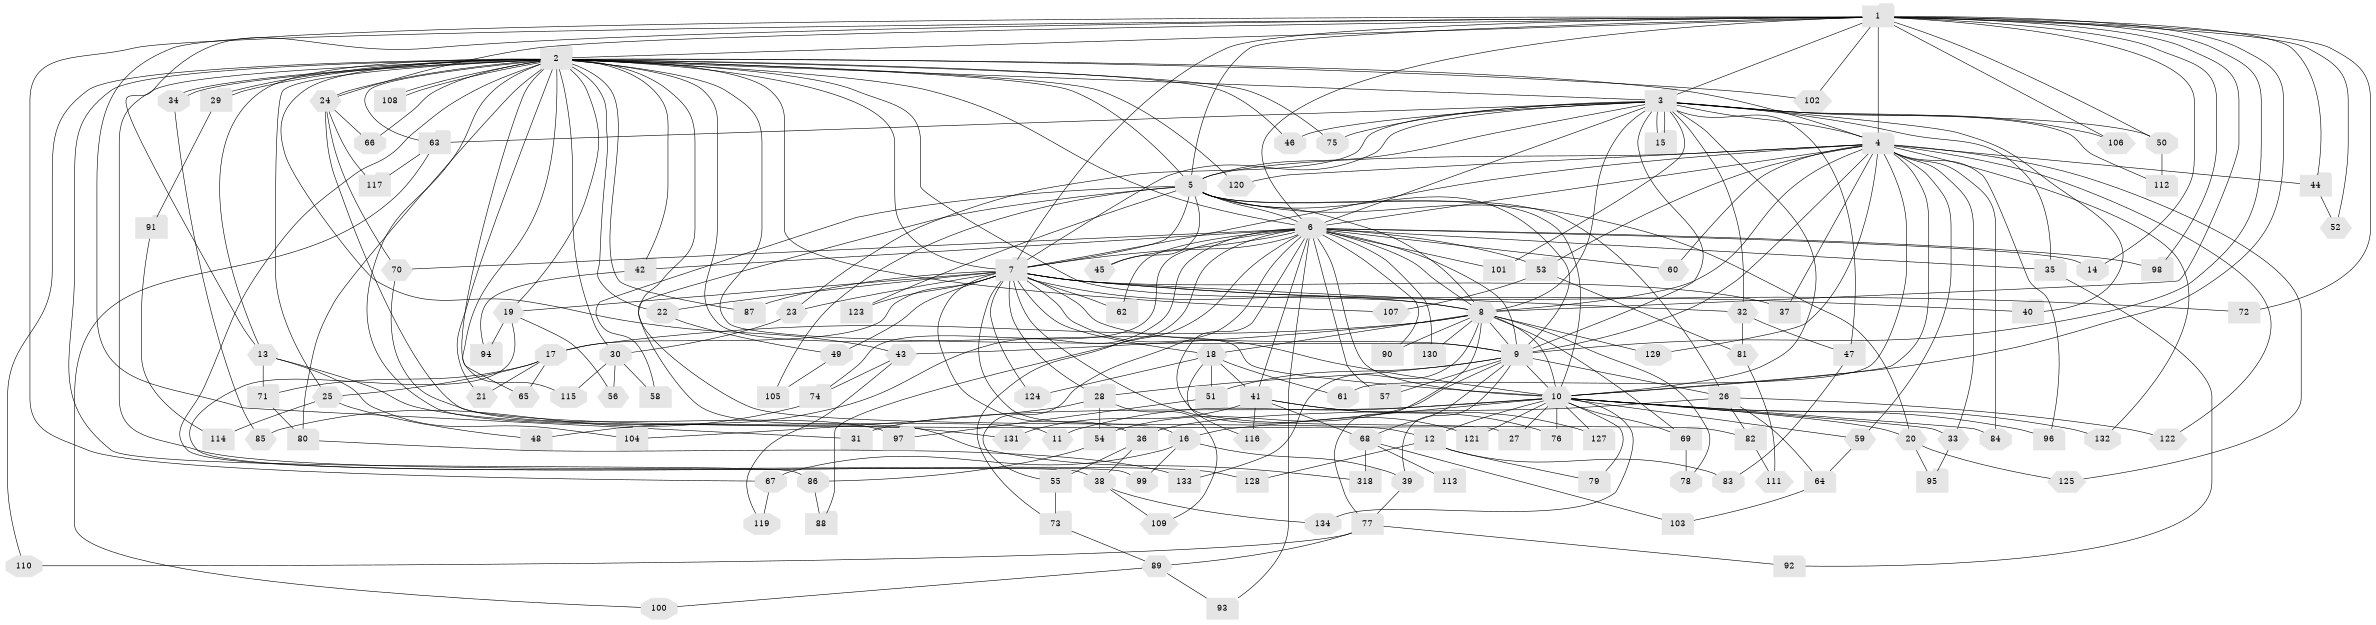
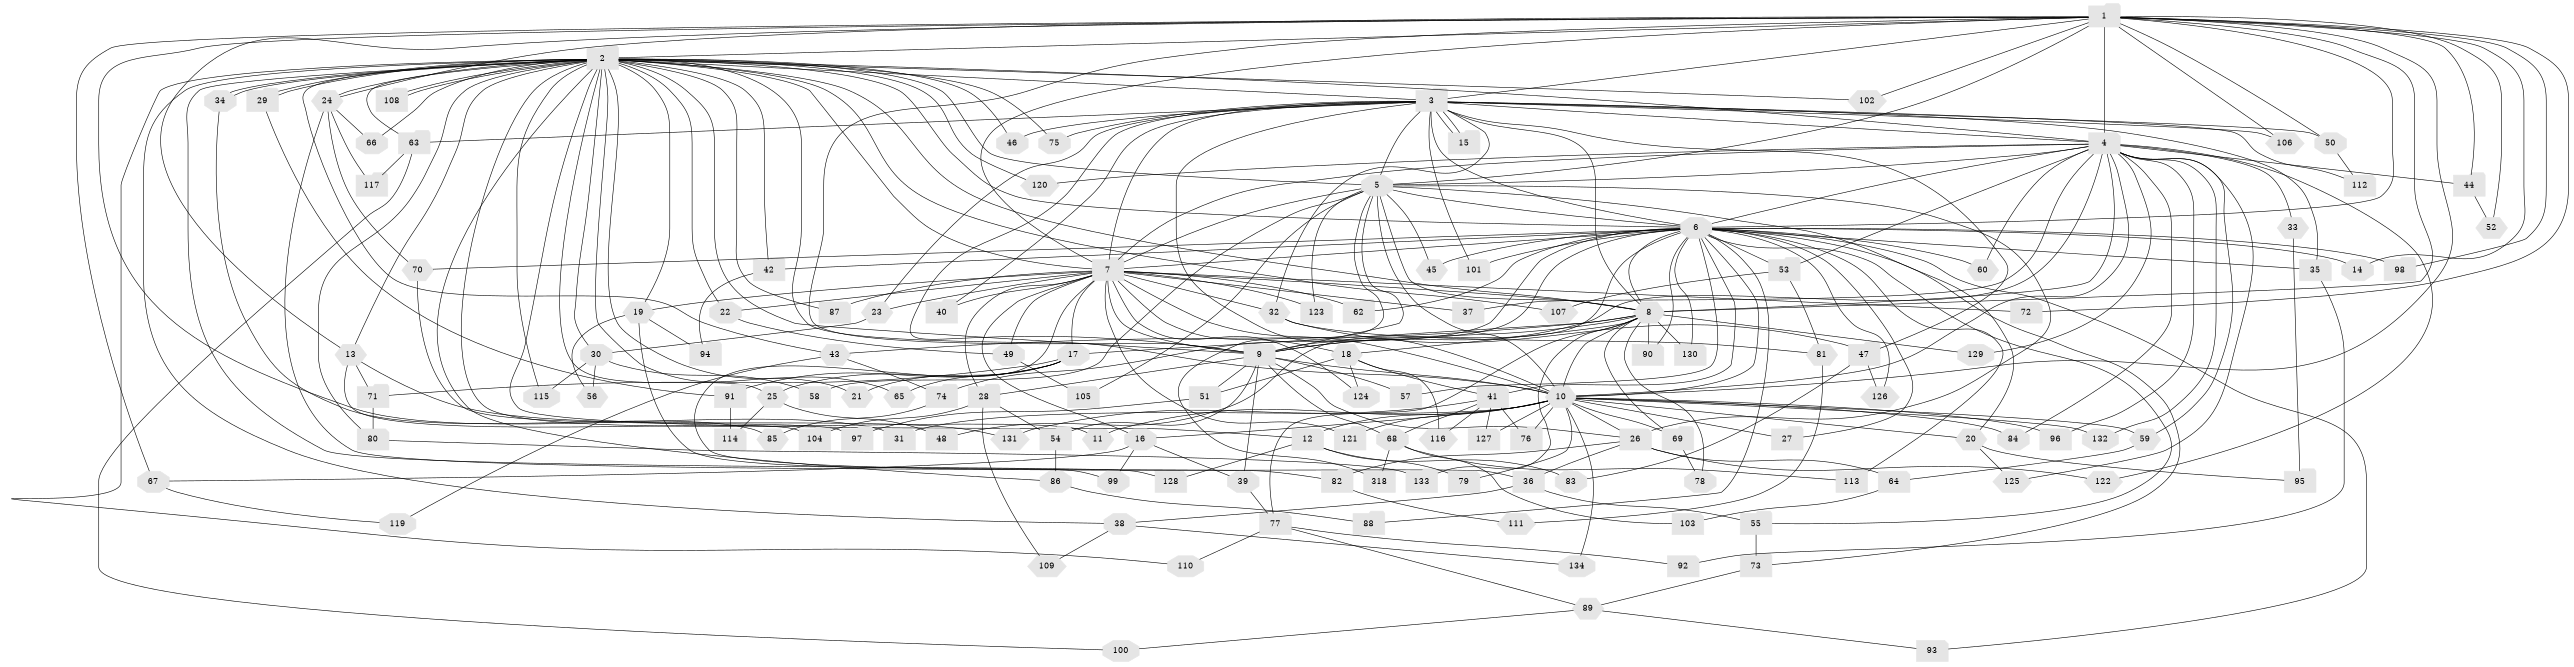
edge "6" -- "113": added
edge "17" -- "91": added
node "61": removed
node "126": added
edge "10" -- "33": now "10" -- "26"
